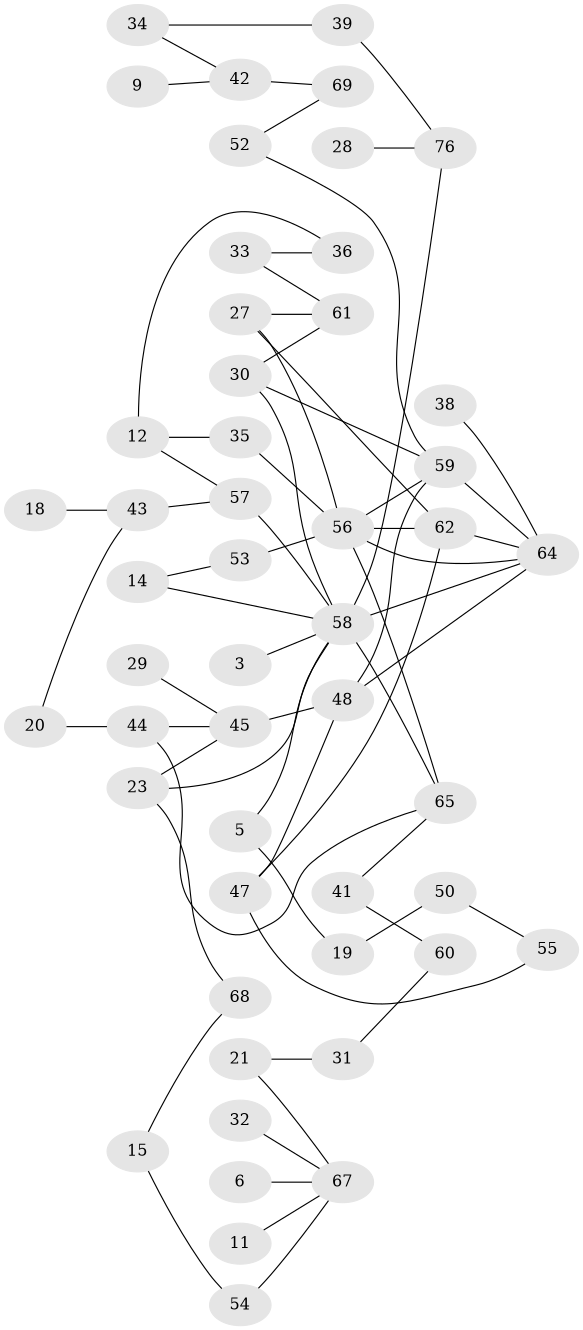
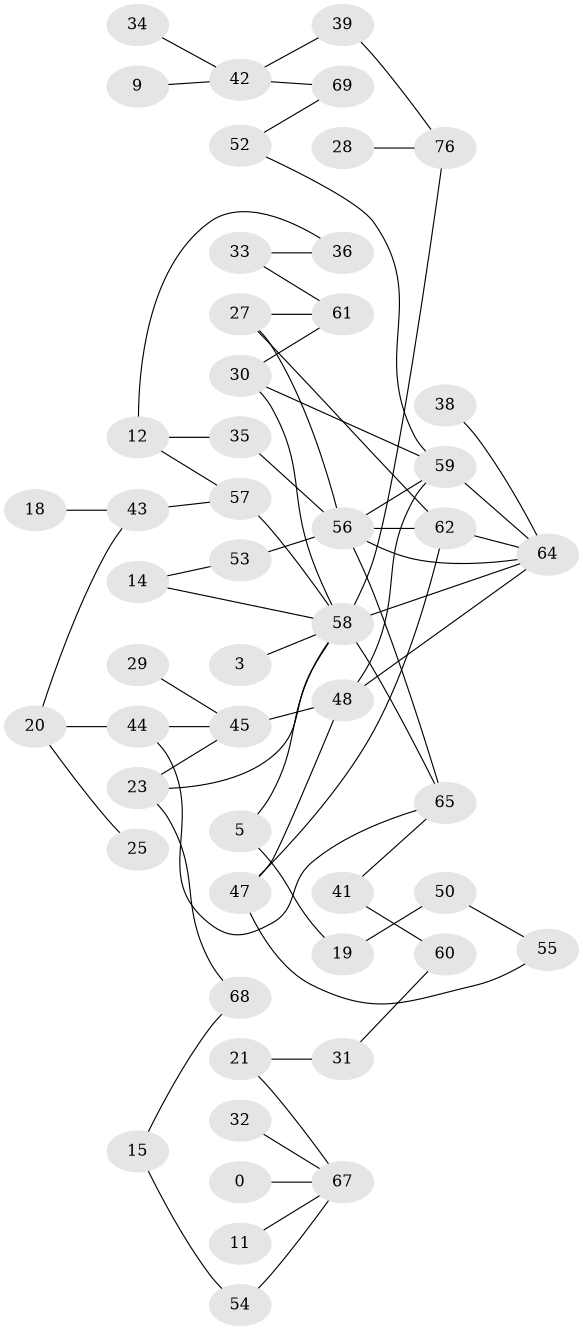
edge "34" -- "39": now "42" -- "39"
node "25": added
node "6": label "6" -> "0"
